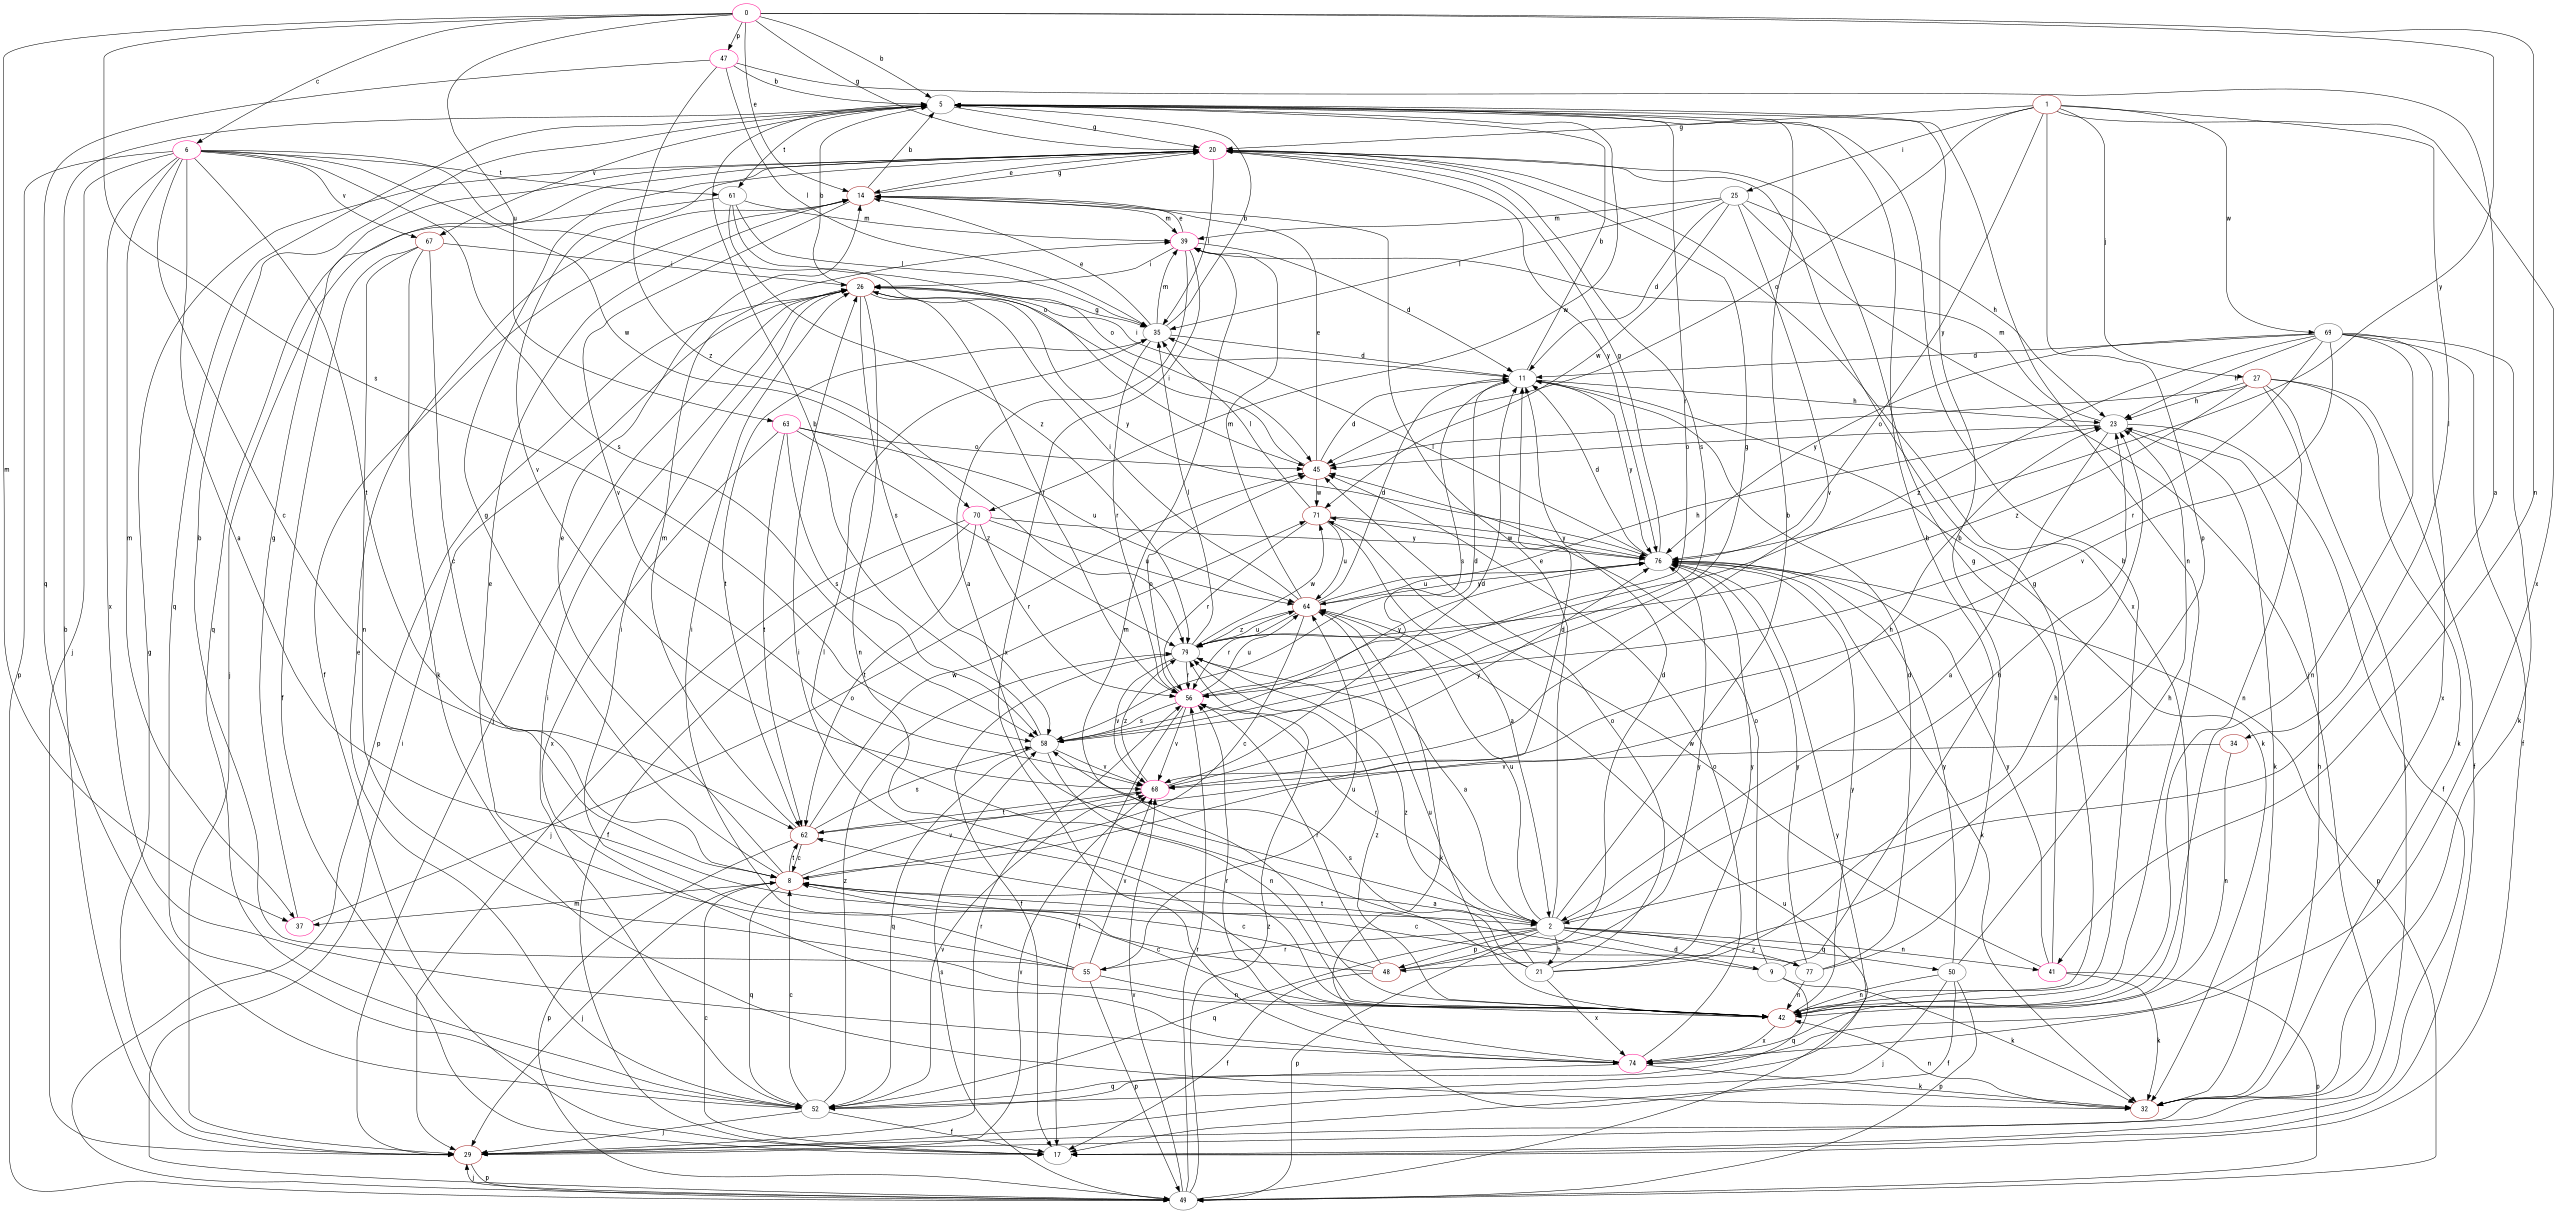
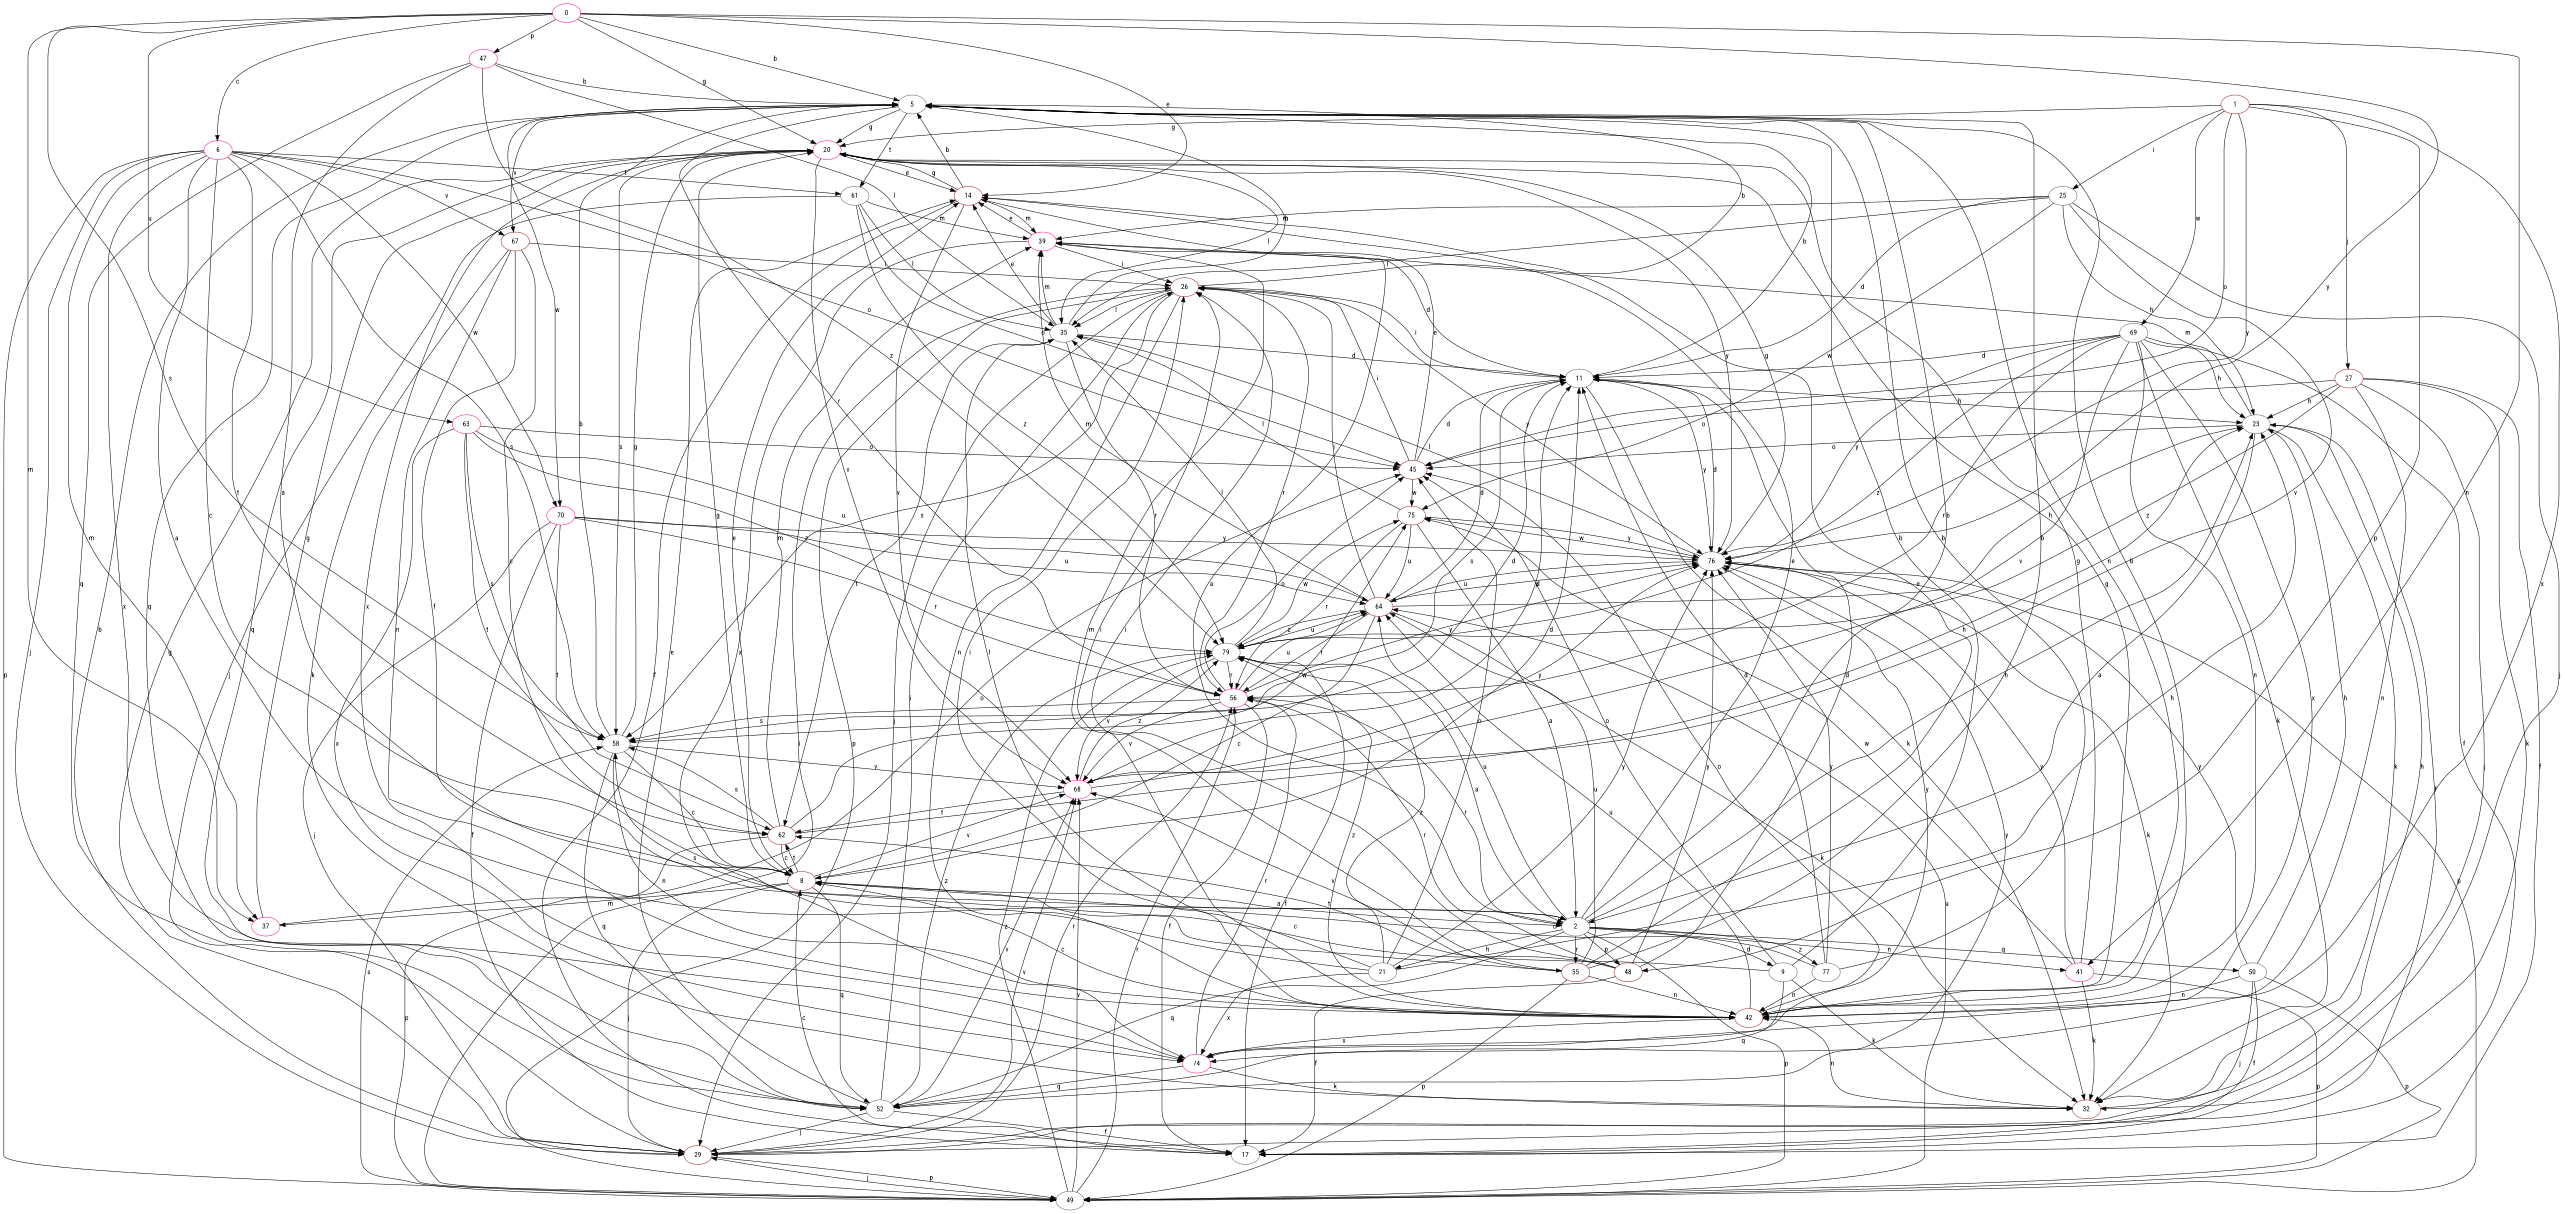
edge "26" -> "35": label "g" -> "l"
node "71": label "71" -> "75"
node "34": removed
edge "67" -> "17": now "67" -> "55"
edge "52" -> "8": now "58" -> "8"
